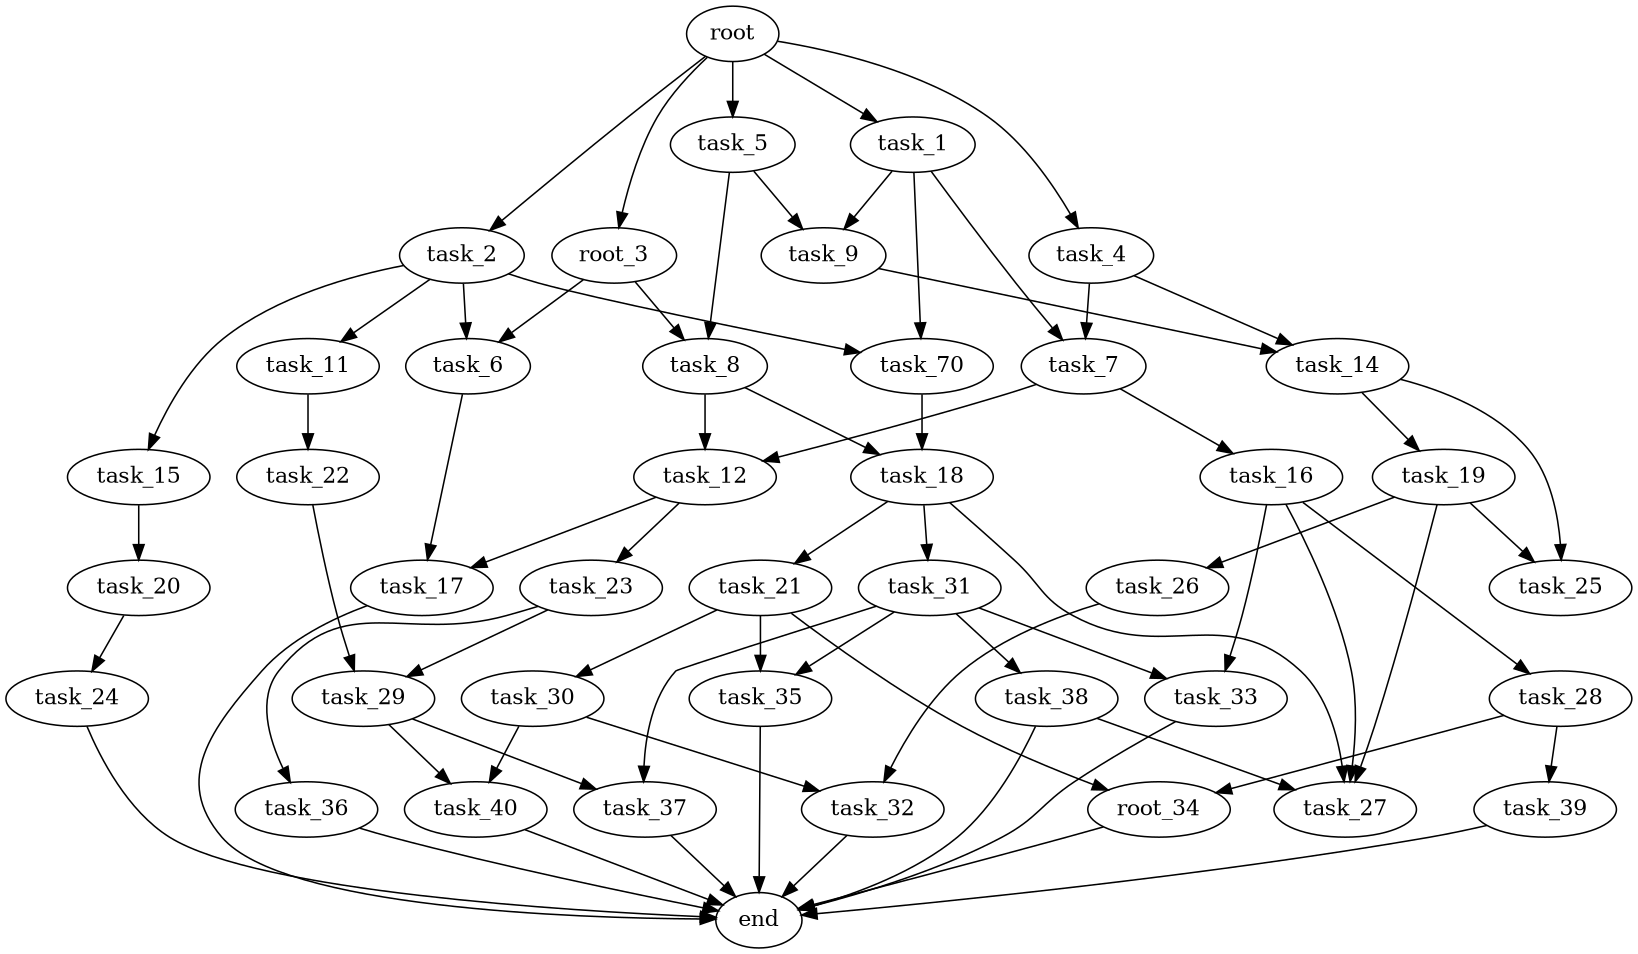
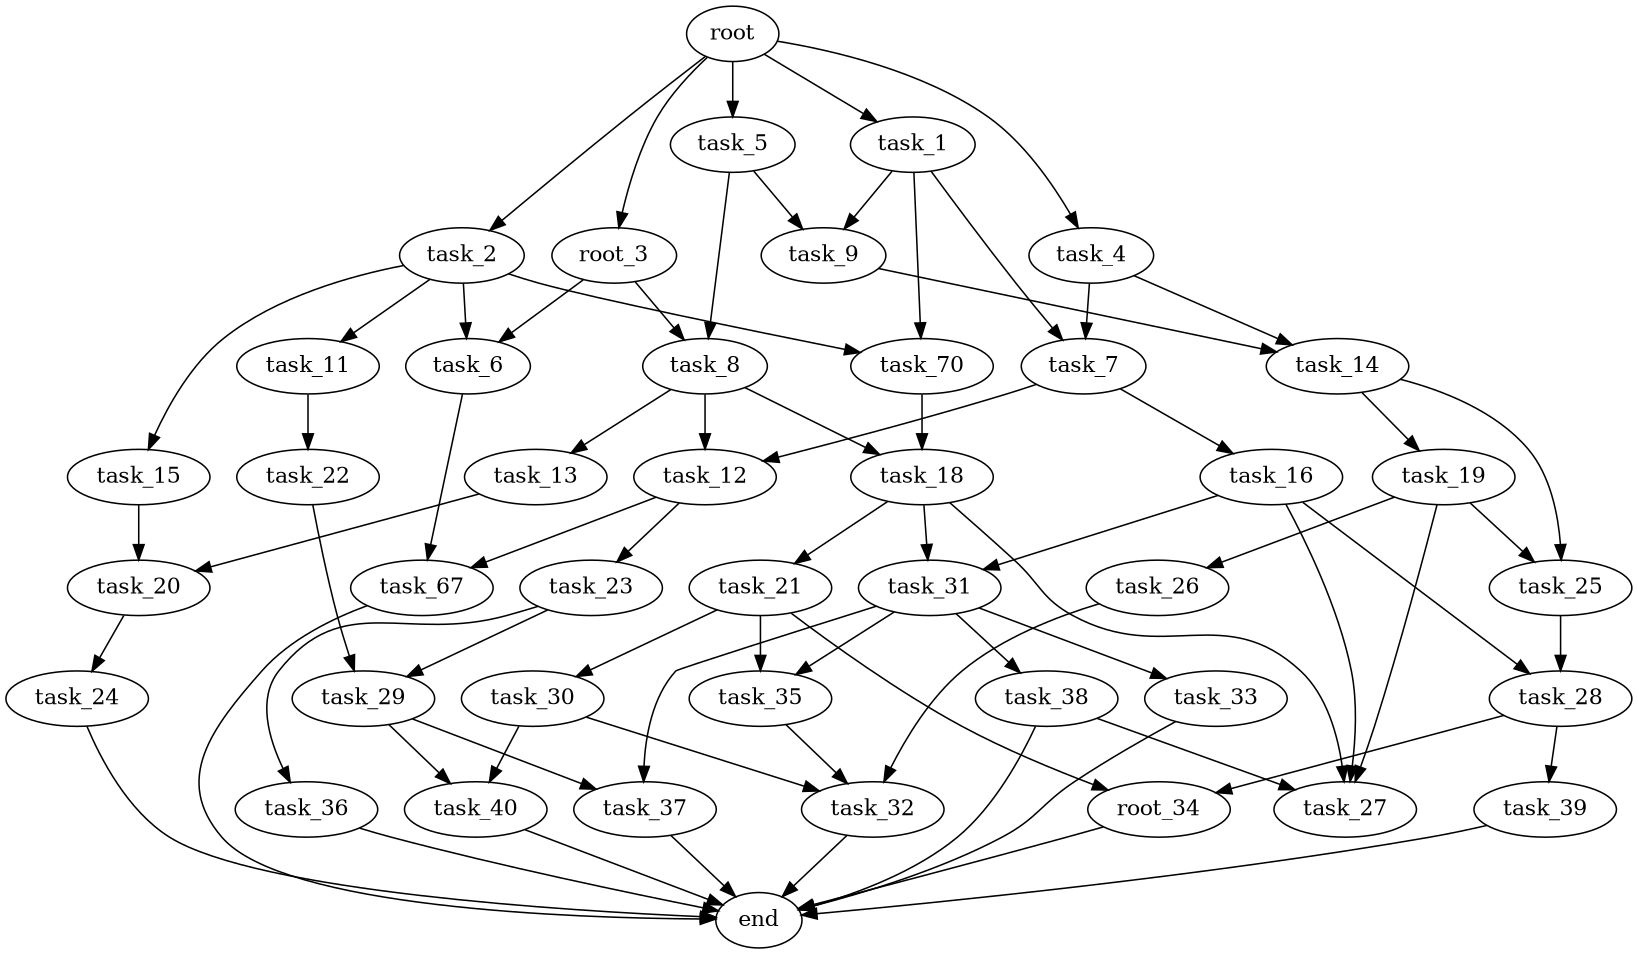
node "task_13": added
edge "task_16" -> "task_33": now "task_16" -> "task_31"
node "task_17": label "task_17" -> "task_67"
edge "task_25" -> "task_28": added
edge "task_35" -> "end": now "task_35" -> "task_32"
